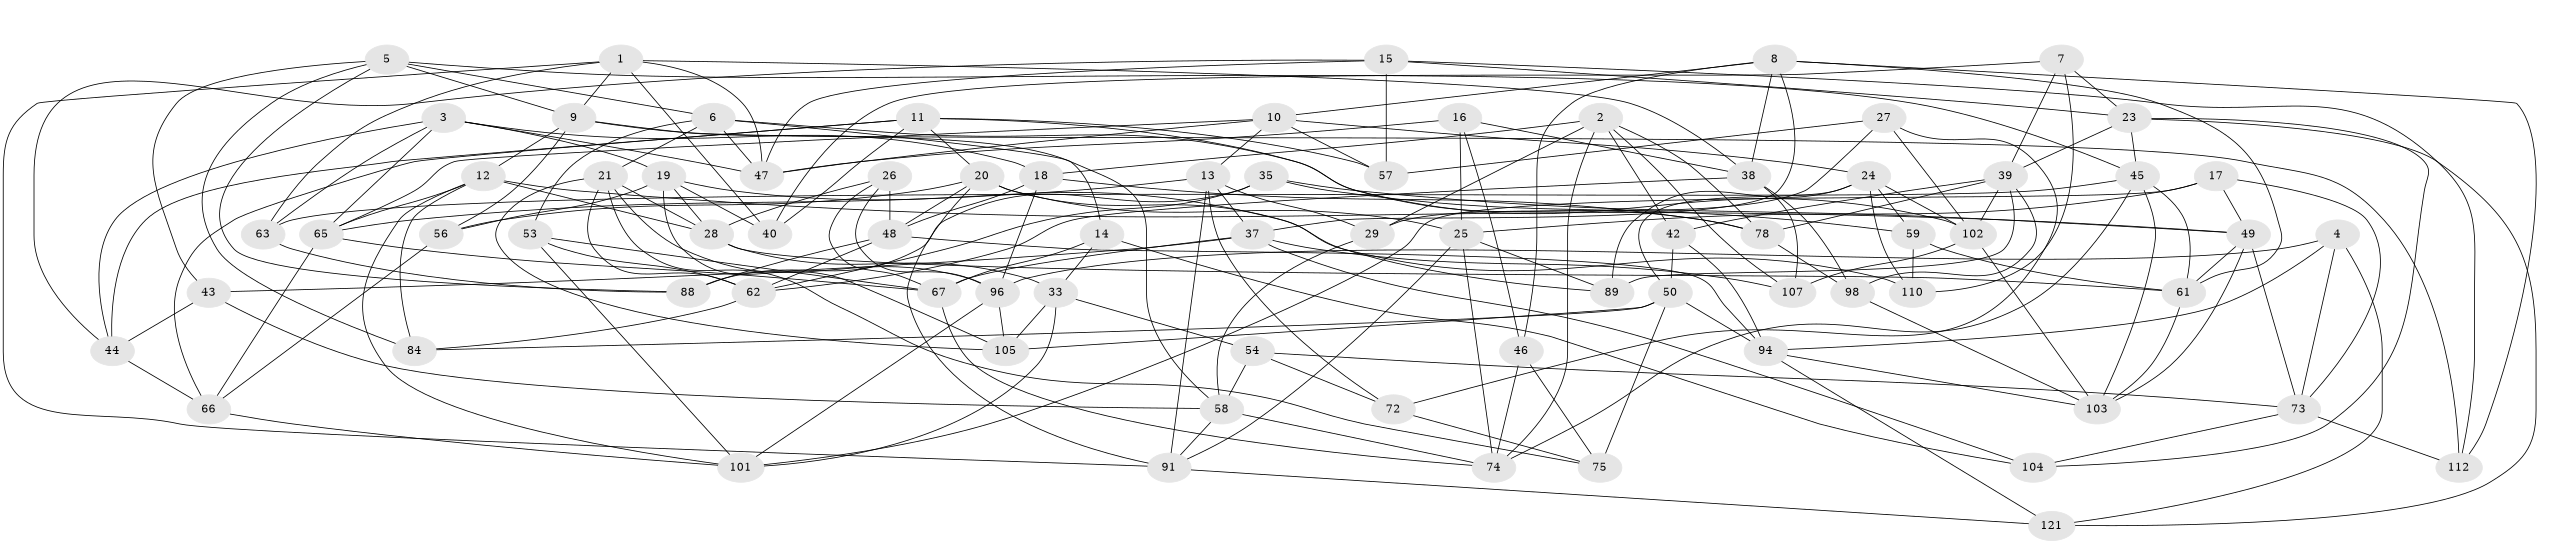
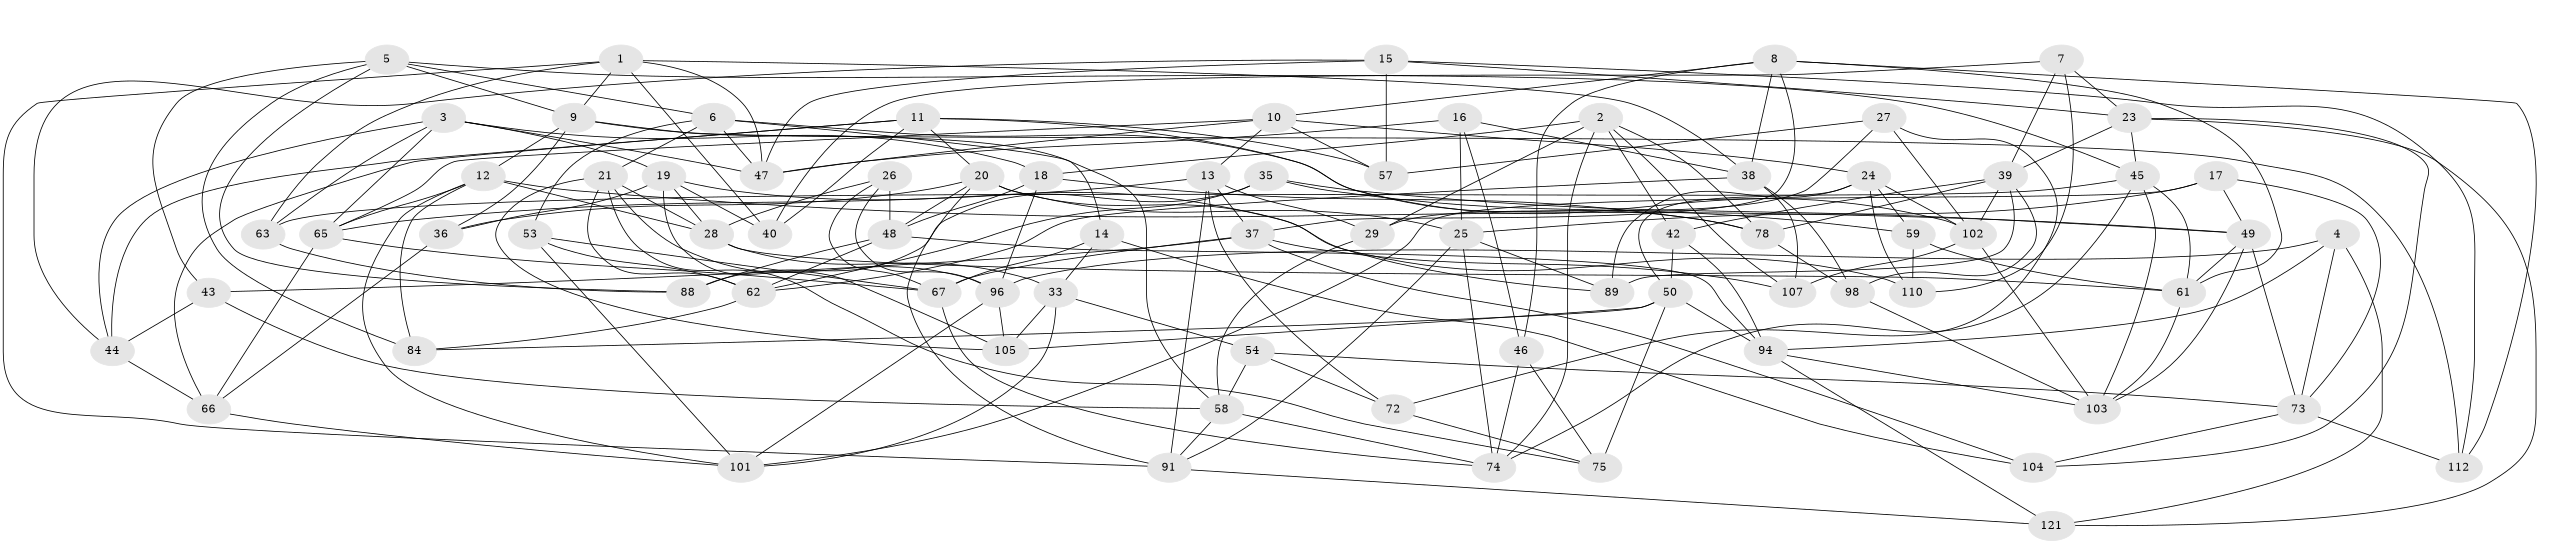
node "56": label "56" -> "36"
